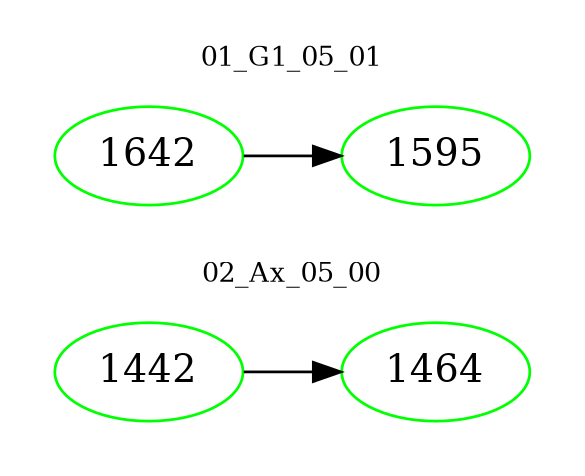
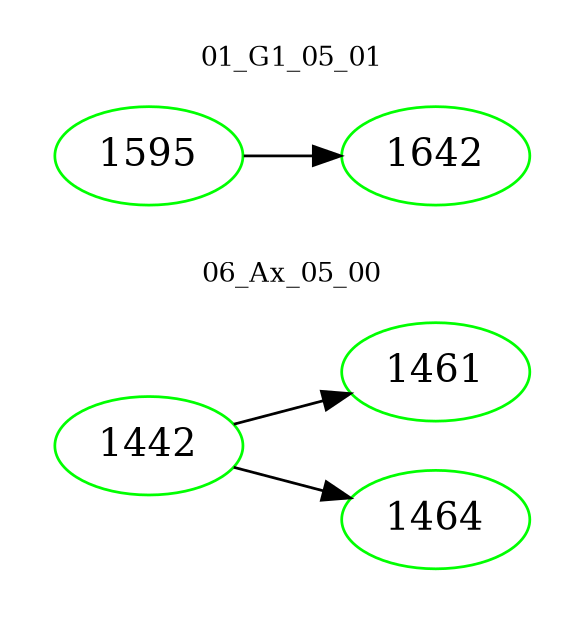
edge "1642" -> "1595": reversed
cluster "02_Ax_05_00": label "02_Ax_05_00" -> "06_Ax_05_00"
node "1461": added
